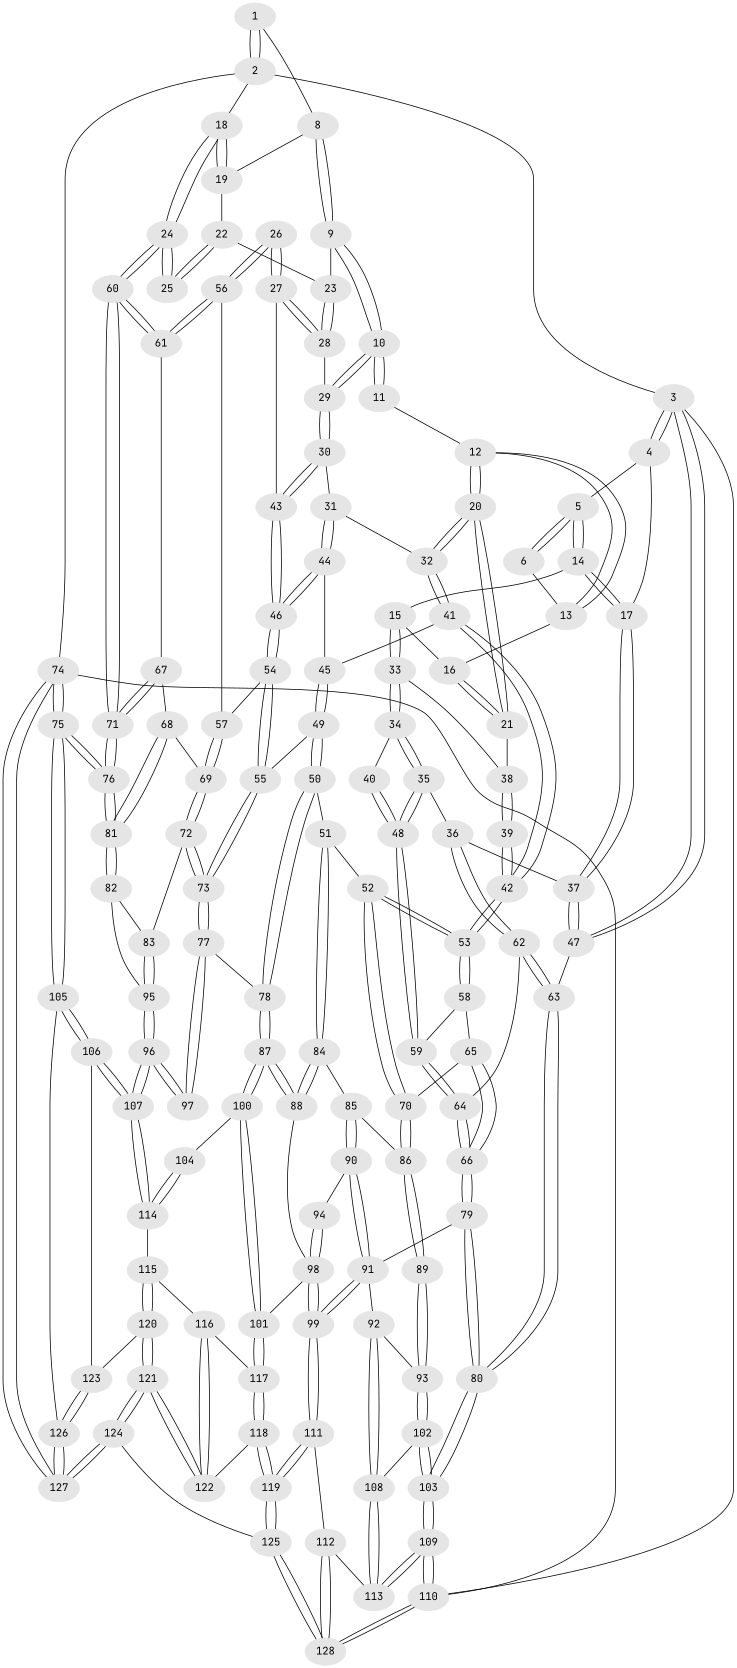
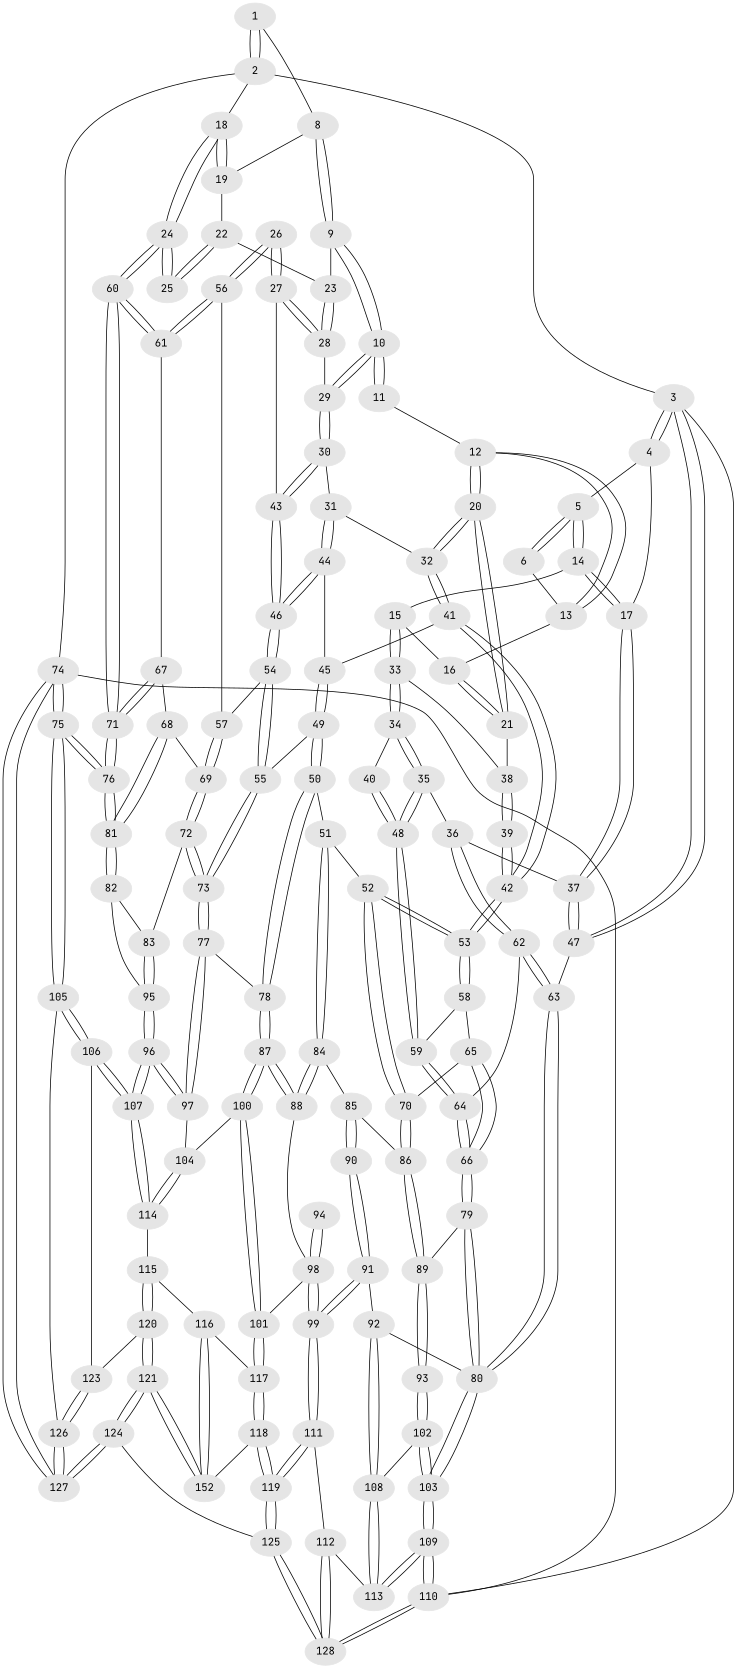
edge "97" -- "104": added
edge "90" -- "94": removed
edge "79" -- "91": now "79" -- "89"
edge "92" -- "93": now "92" -- "80"
node "122": label "122" -> "152"
